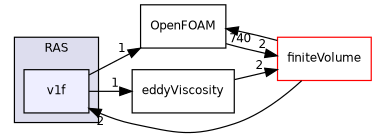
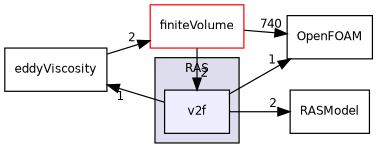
edge "OpenFOAM" -> "finiteVolume": removed
node "v1f": label "v1f" -> "v2f"
node "RASModel": added
